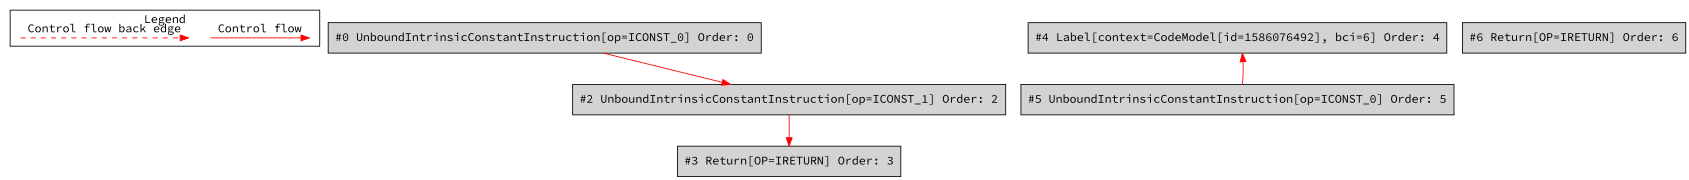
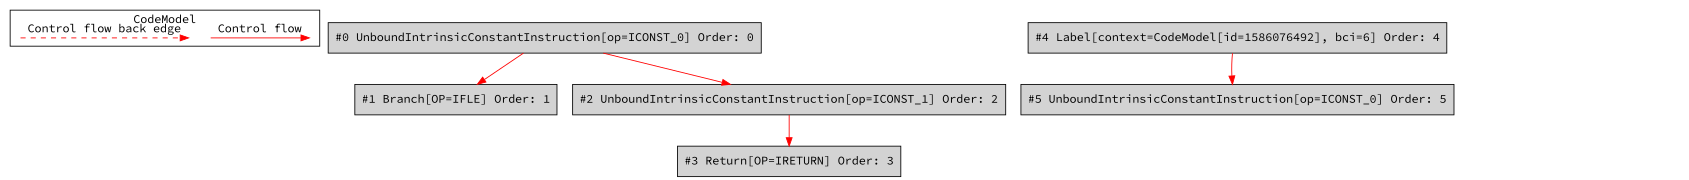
cluster "Legend": label "Legend" -> "CodeModel"
node "#6 Return[OP=IRETURN] Order: 6": removed
edge "#5 UnboundIntrinsicConstantInstruction[op=ICONST_0] Order: 5" -> "#4 Label[context=CodeModel[id=1586076492], bci=6] Order: 4": reversed
node "#1 Branch[OP=IFLE] Order: 1": added
